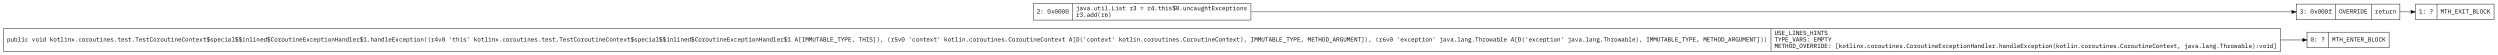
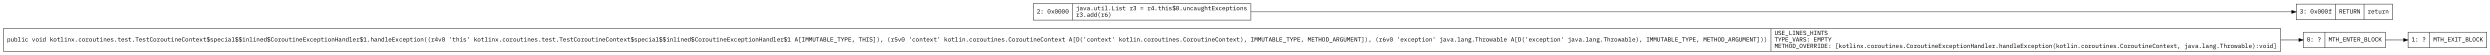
node "3: 0x000f": text "OVERRIDE" -> "RETURN"
edge "3: 0x000f" -> "1: ?": now "0: ?" -> "1: ?"
